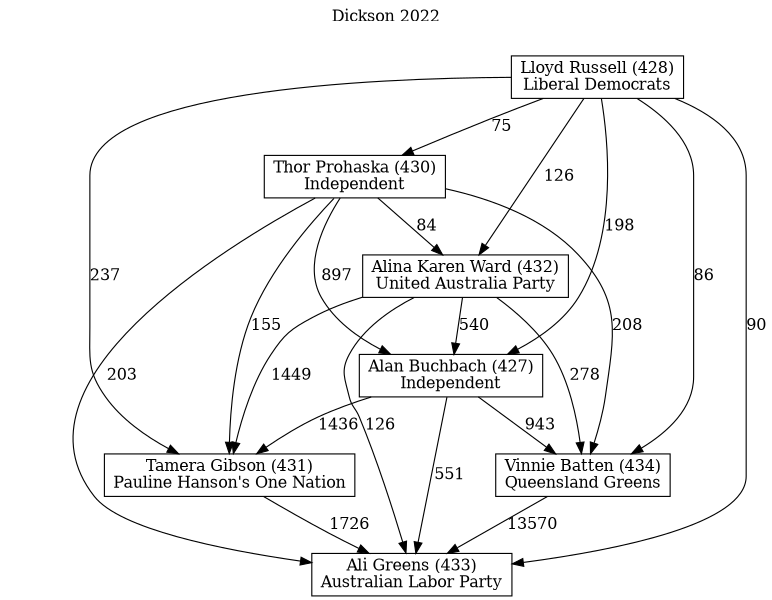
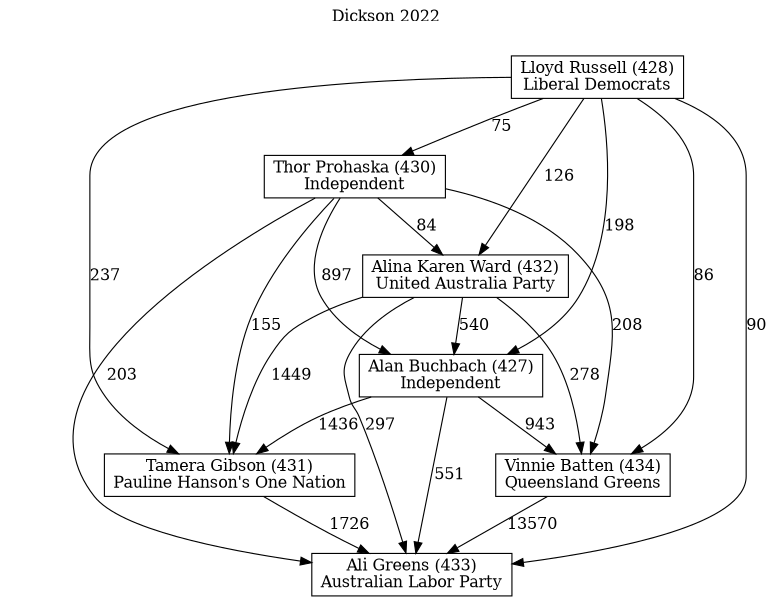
edge "Alina Karen Ward (432) United Australia Party" -> "Ali Greens (433) Australian Labor Party": label "126" -> "297"
